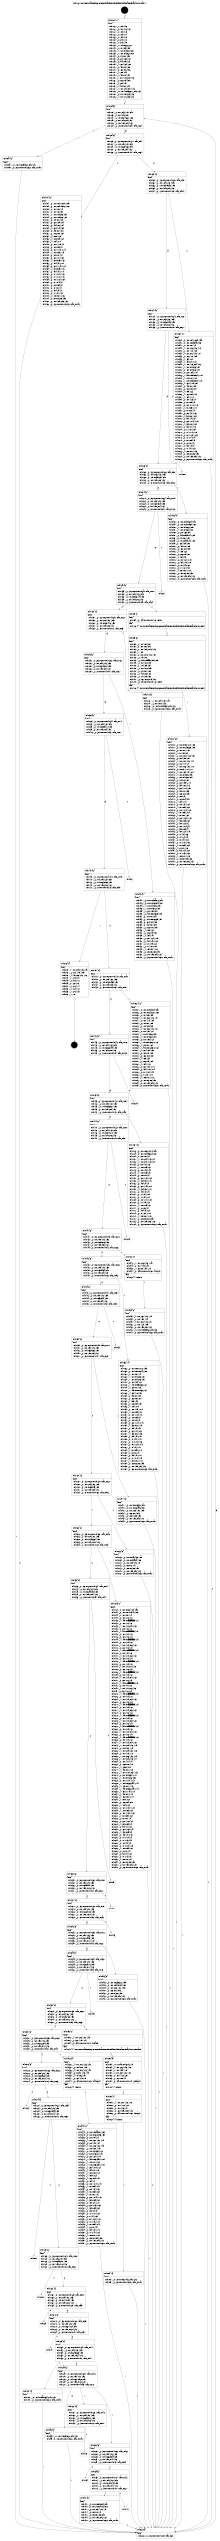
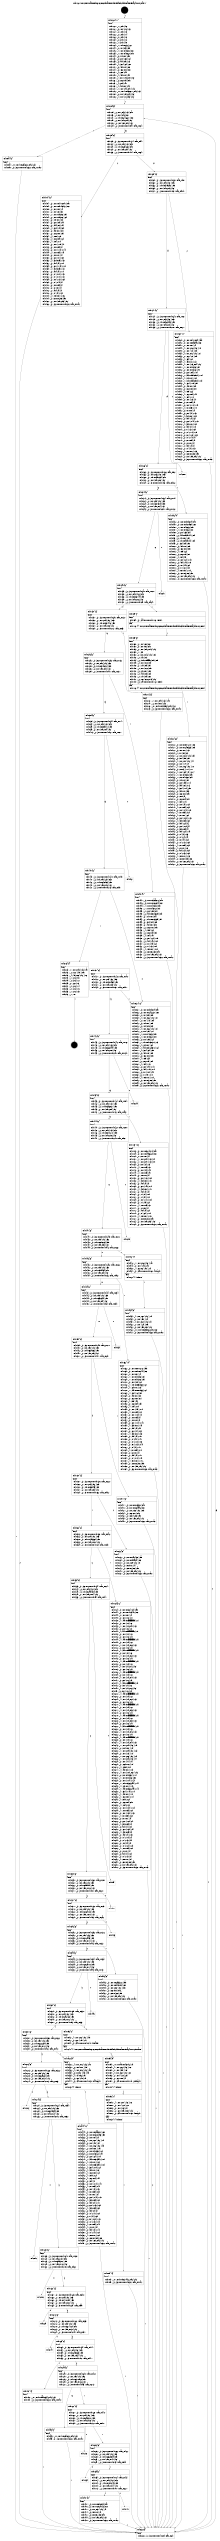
edge "0x40140b [28]" -> "0x401427 [28]": now "0x40140b [28]" -> "0x401e31 [115]"
edge "0x4016ab [28]" -> "0x4016e3 [28]": now "0x4016c7 [28]" -> "0x4016e3 [28]"
